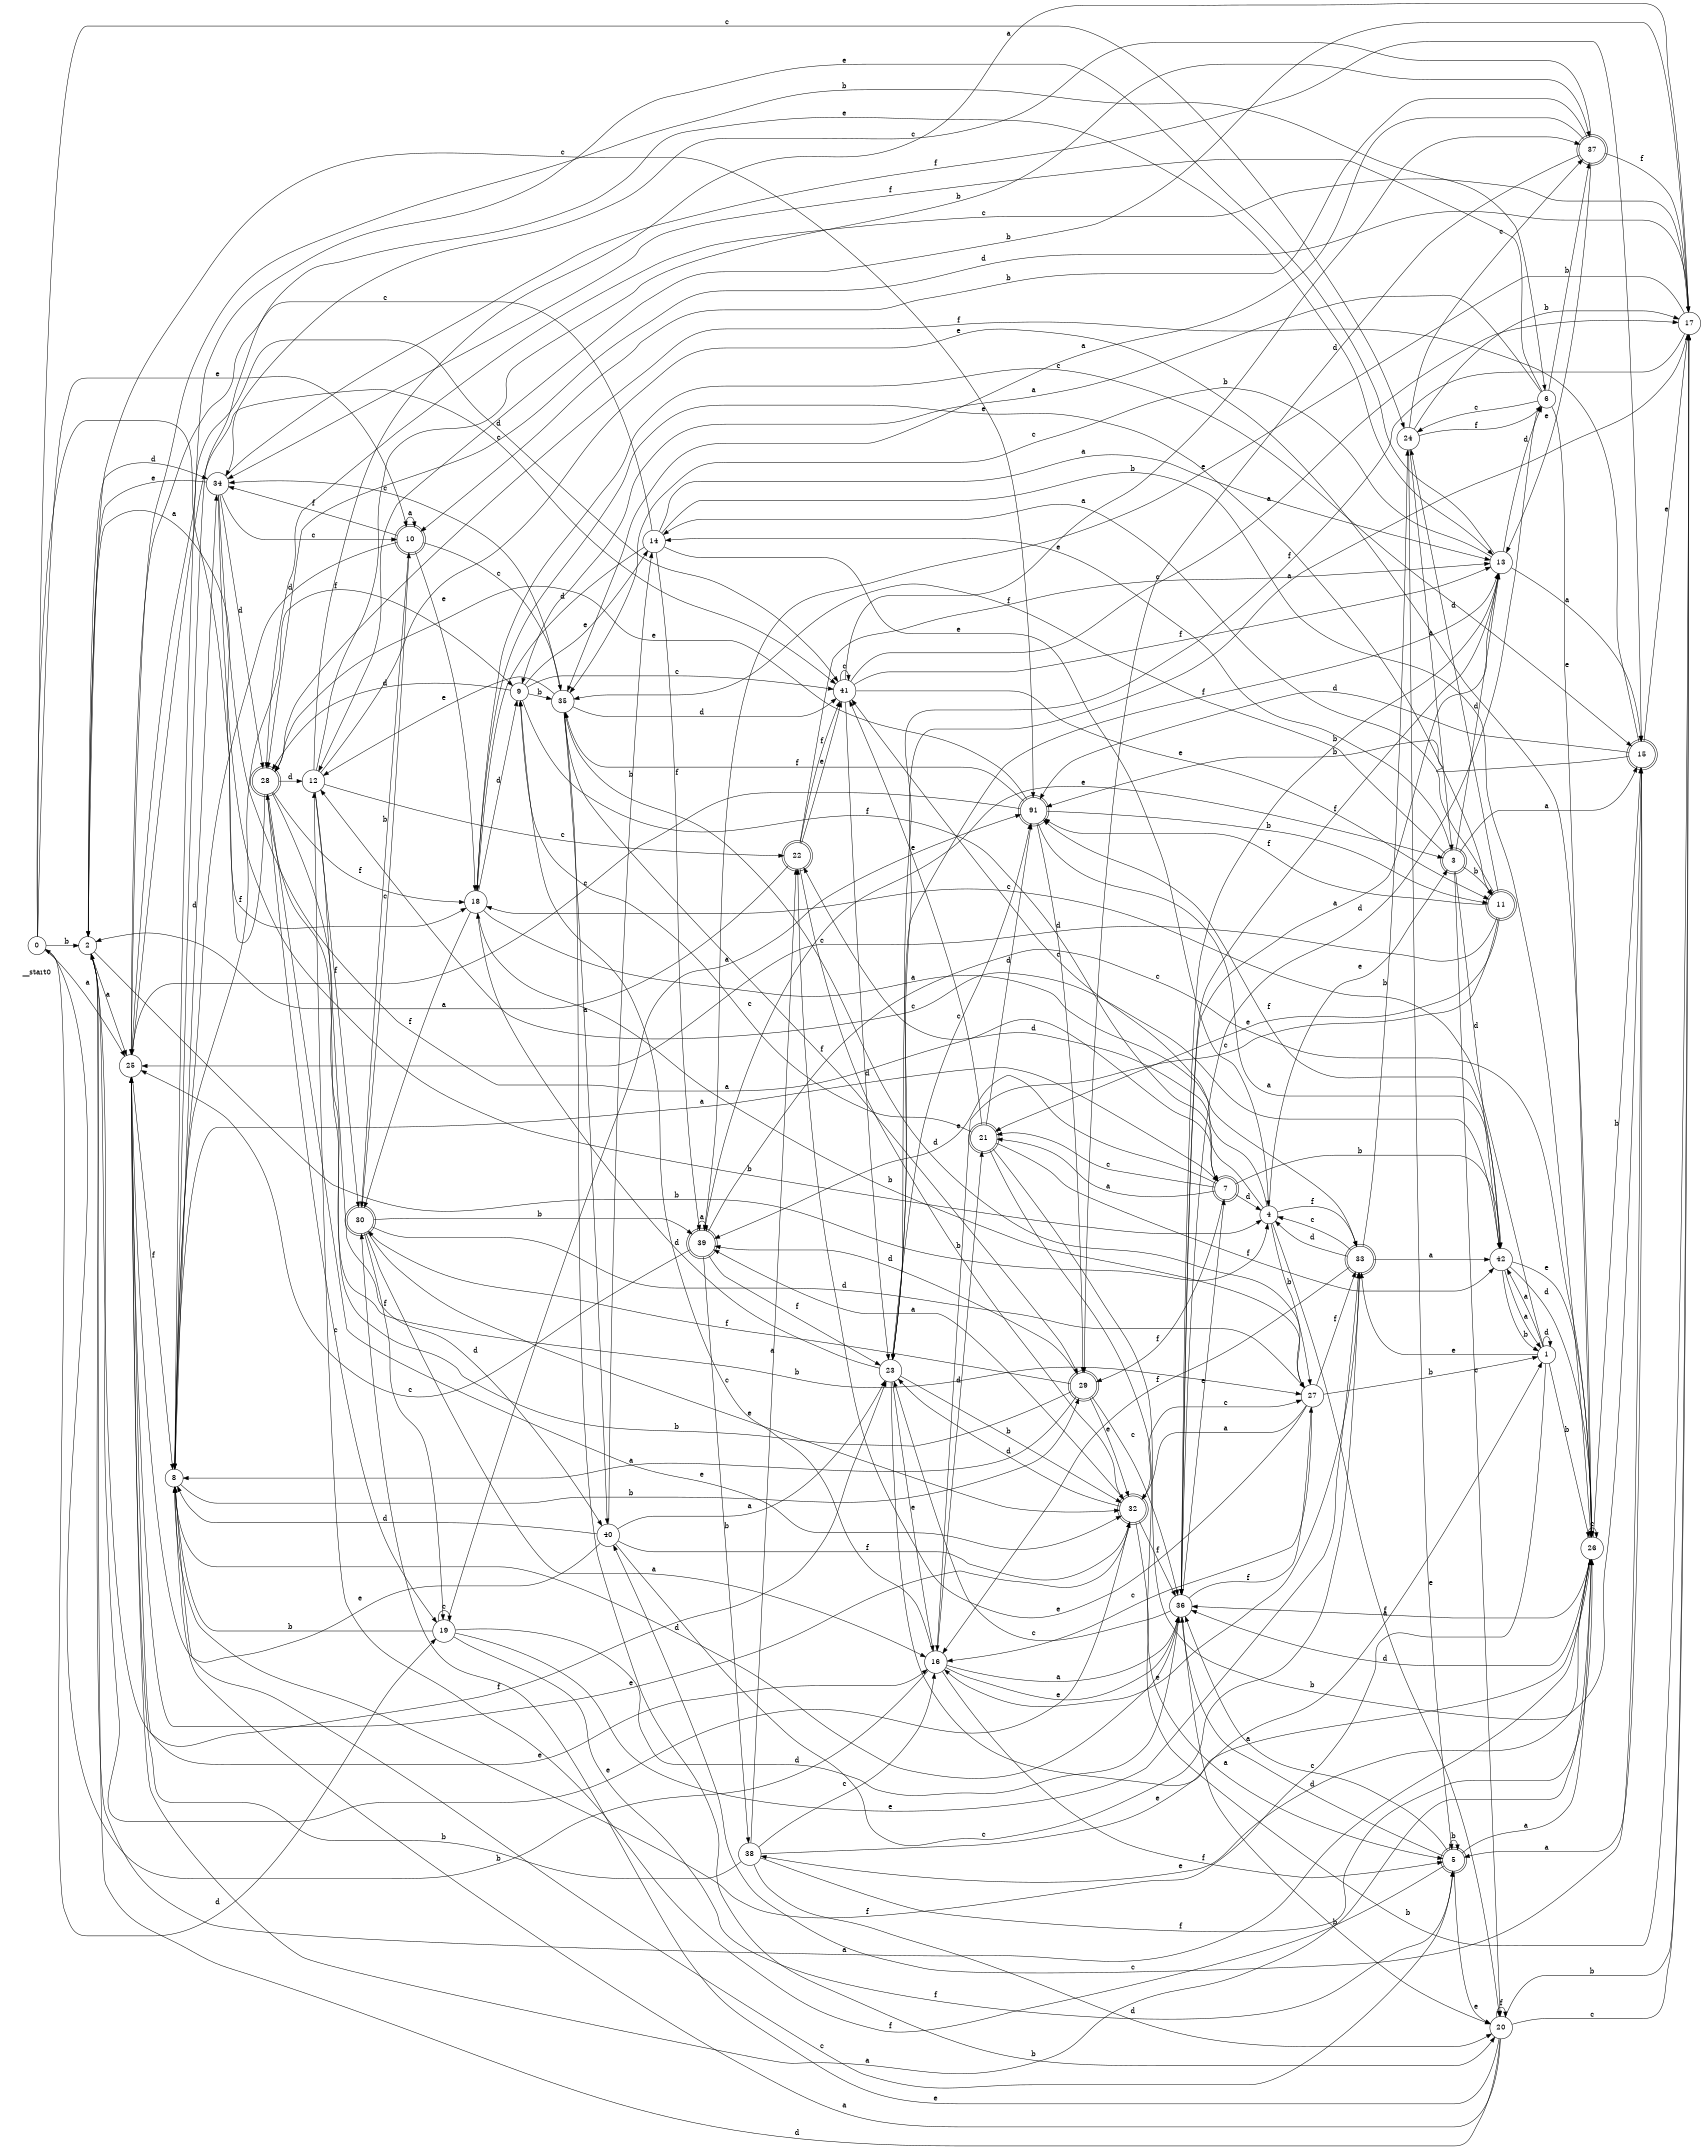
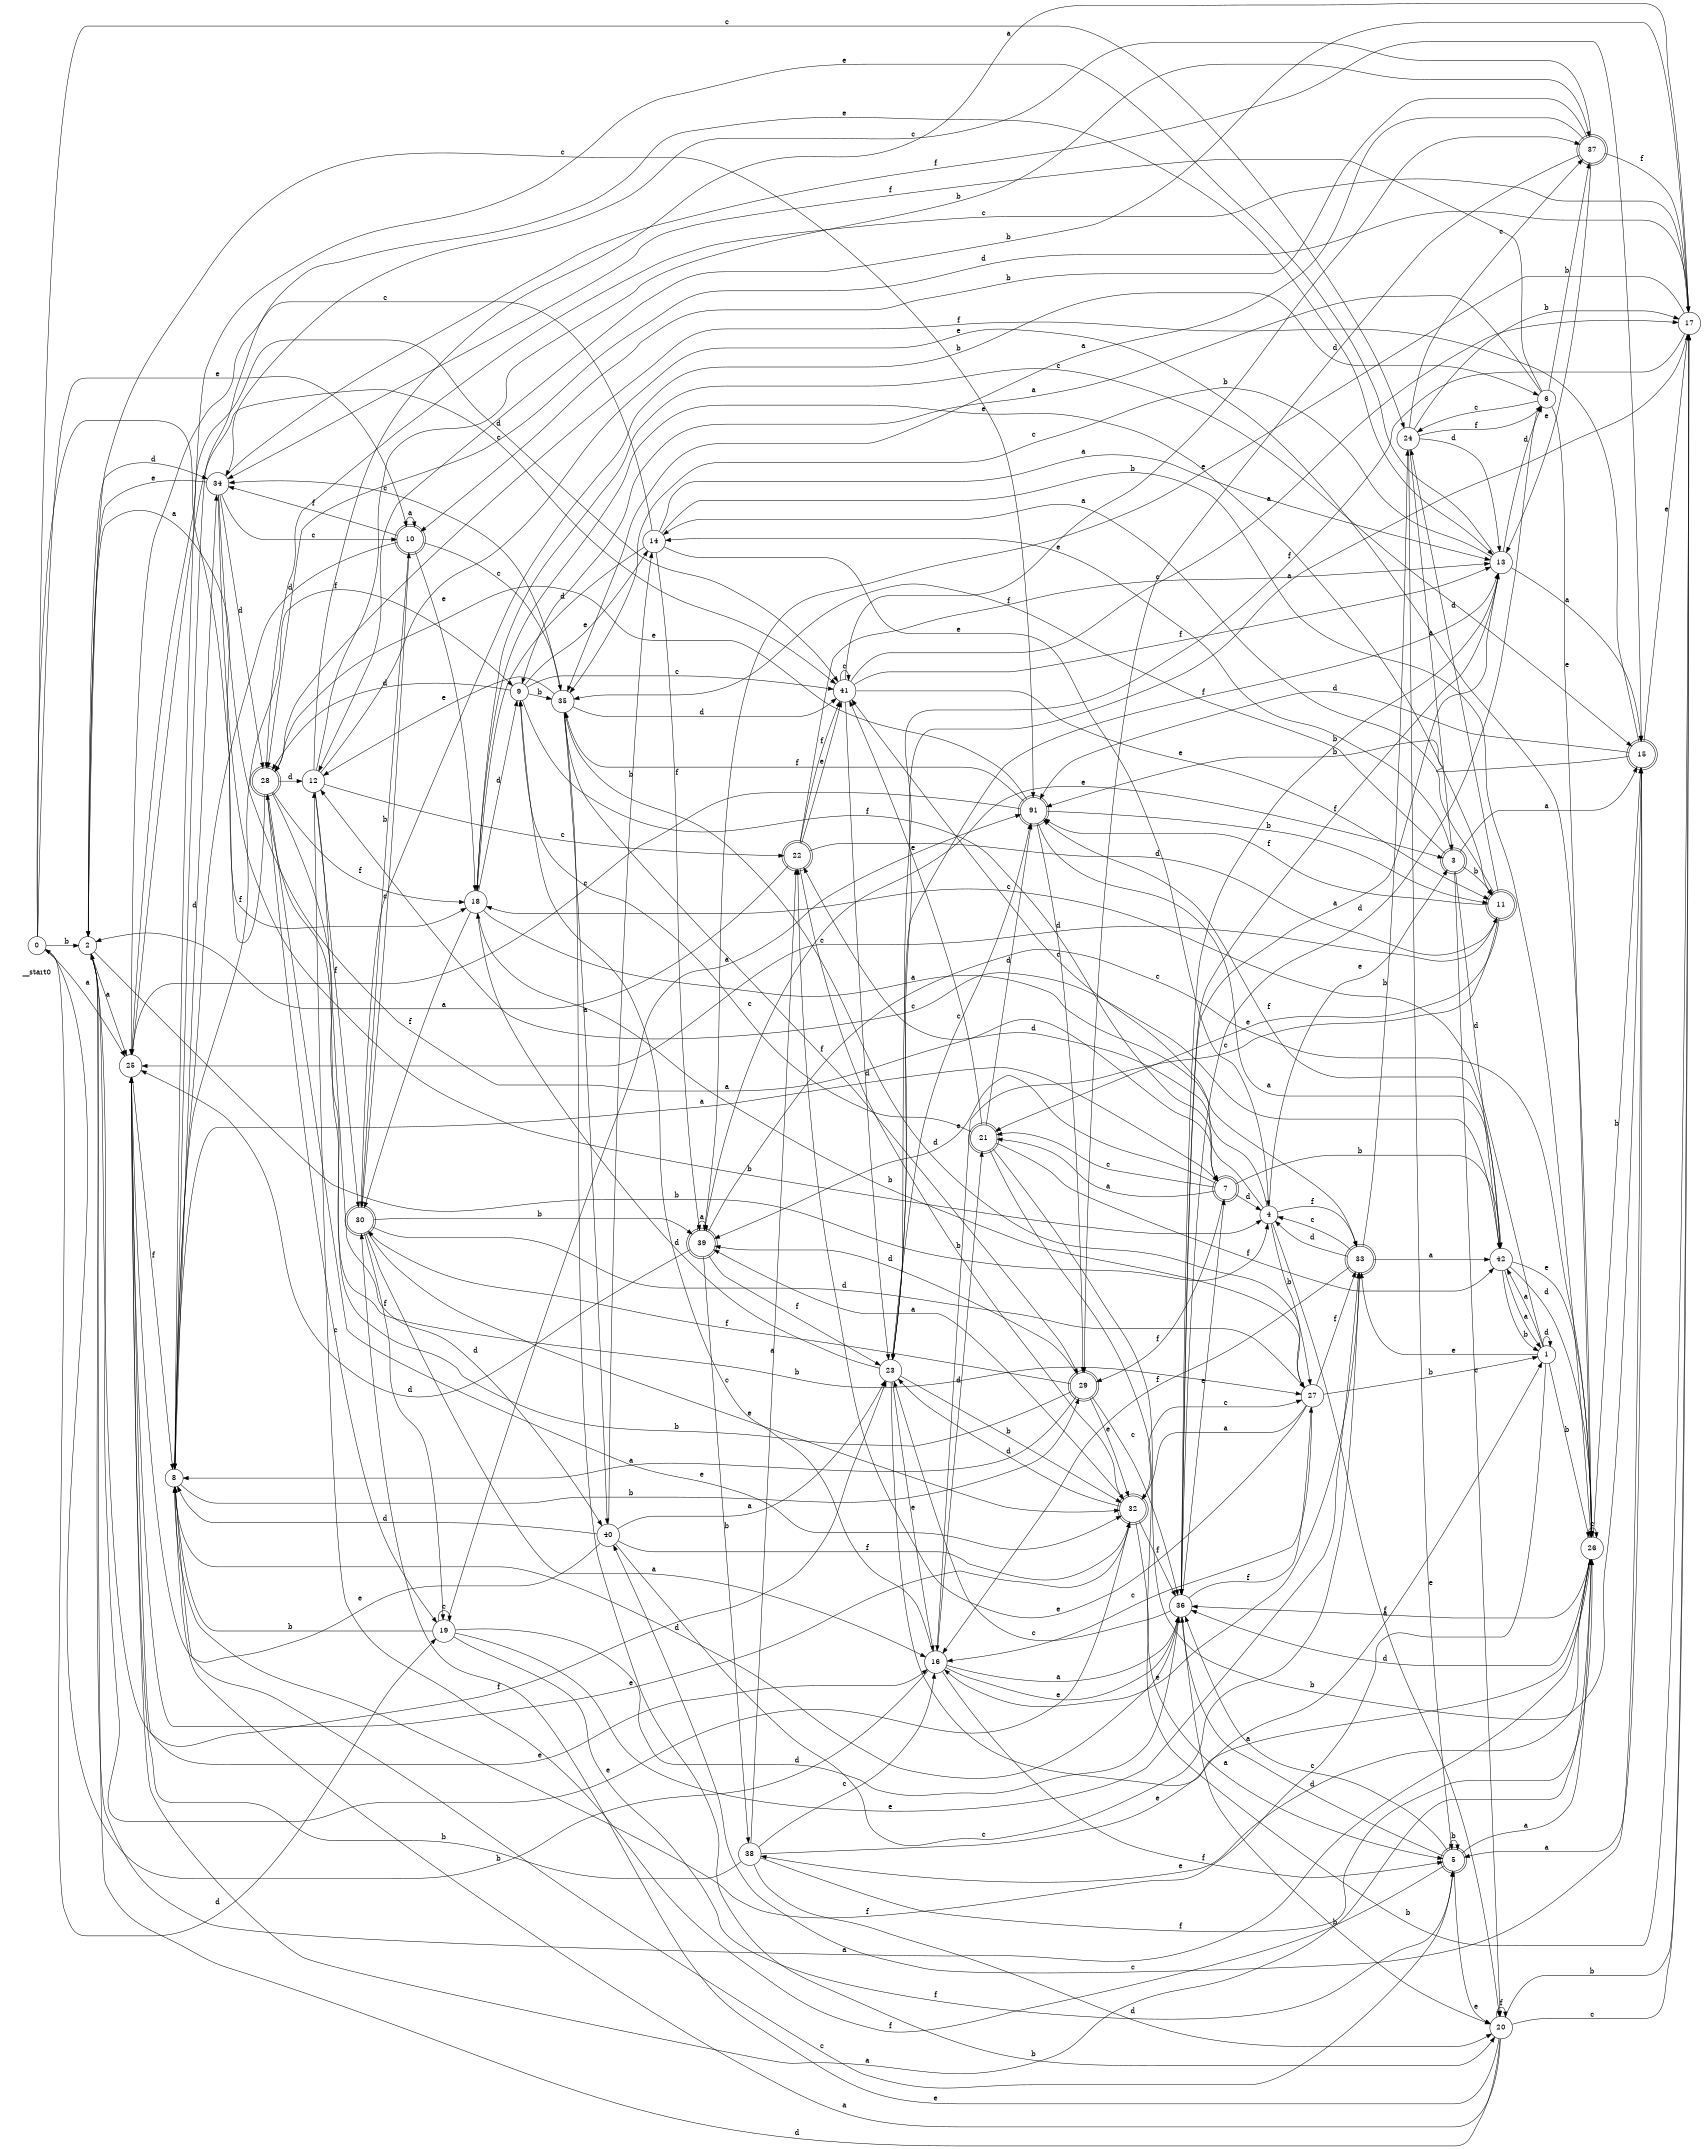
edge "25" -> "6": now "30" -> "6"
edge "3" -> "13": now "24" -> "13"
edge "22" -> "11": added, label "d"
edge "39" -> "25": label "c" -> "d"
